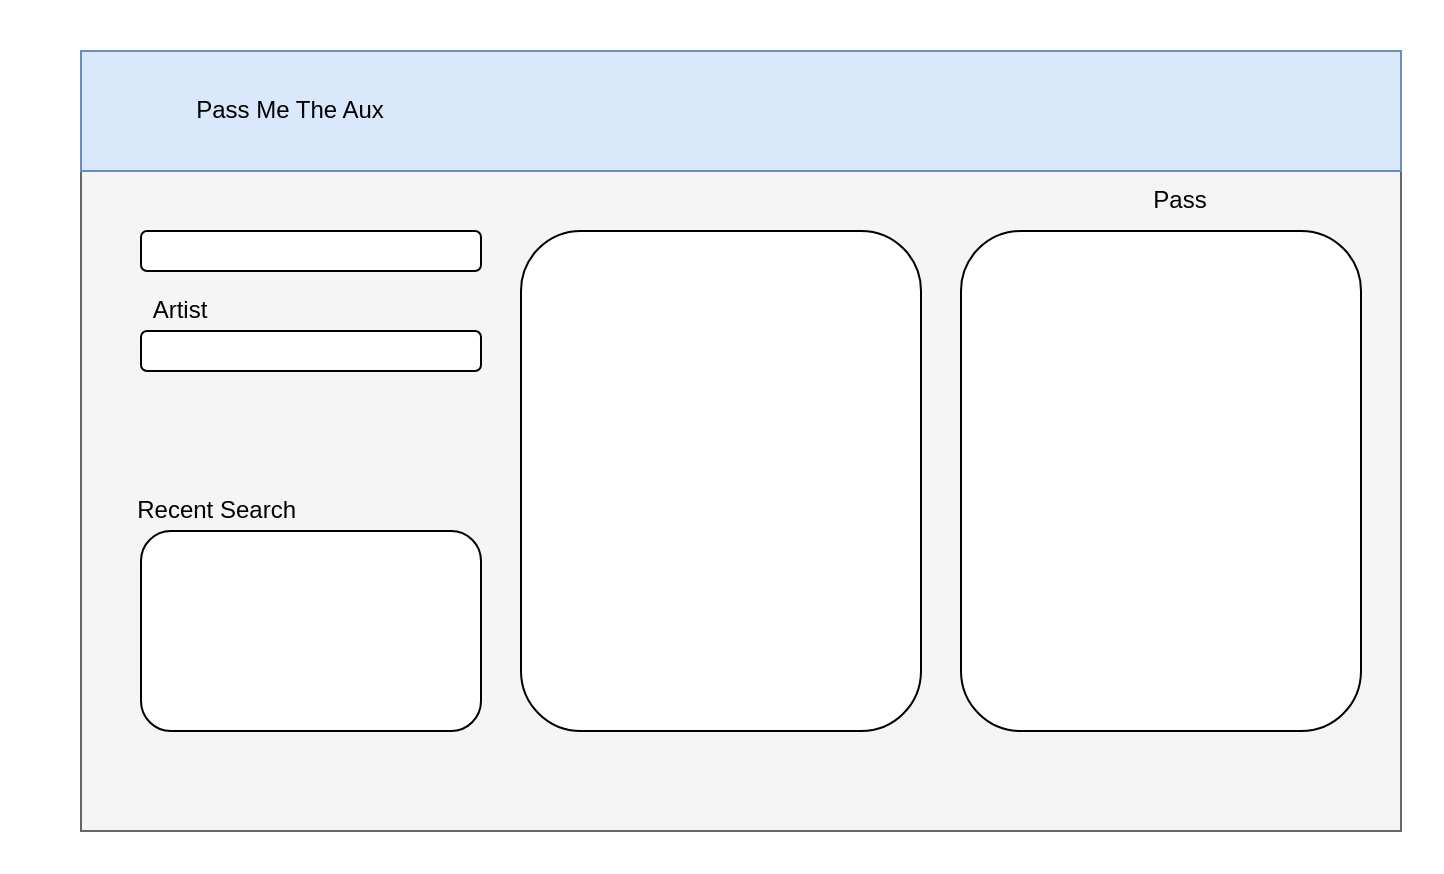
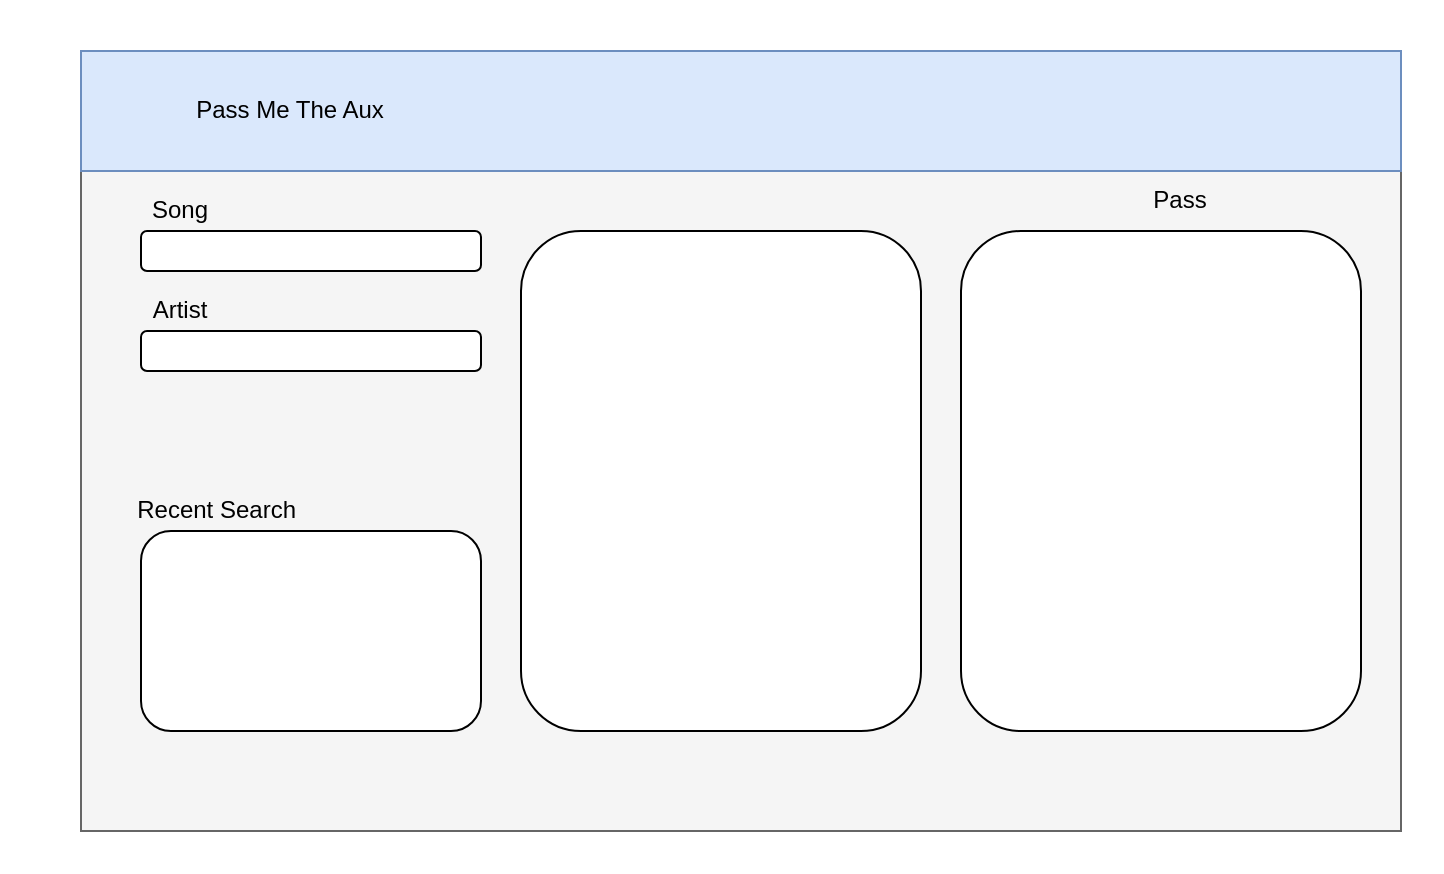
node "Song": added
